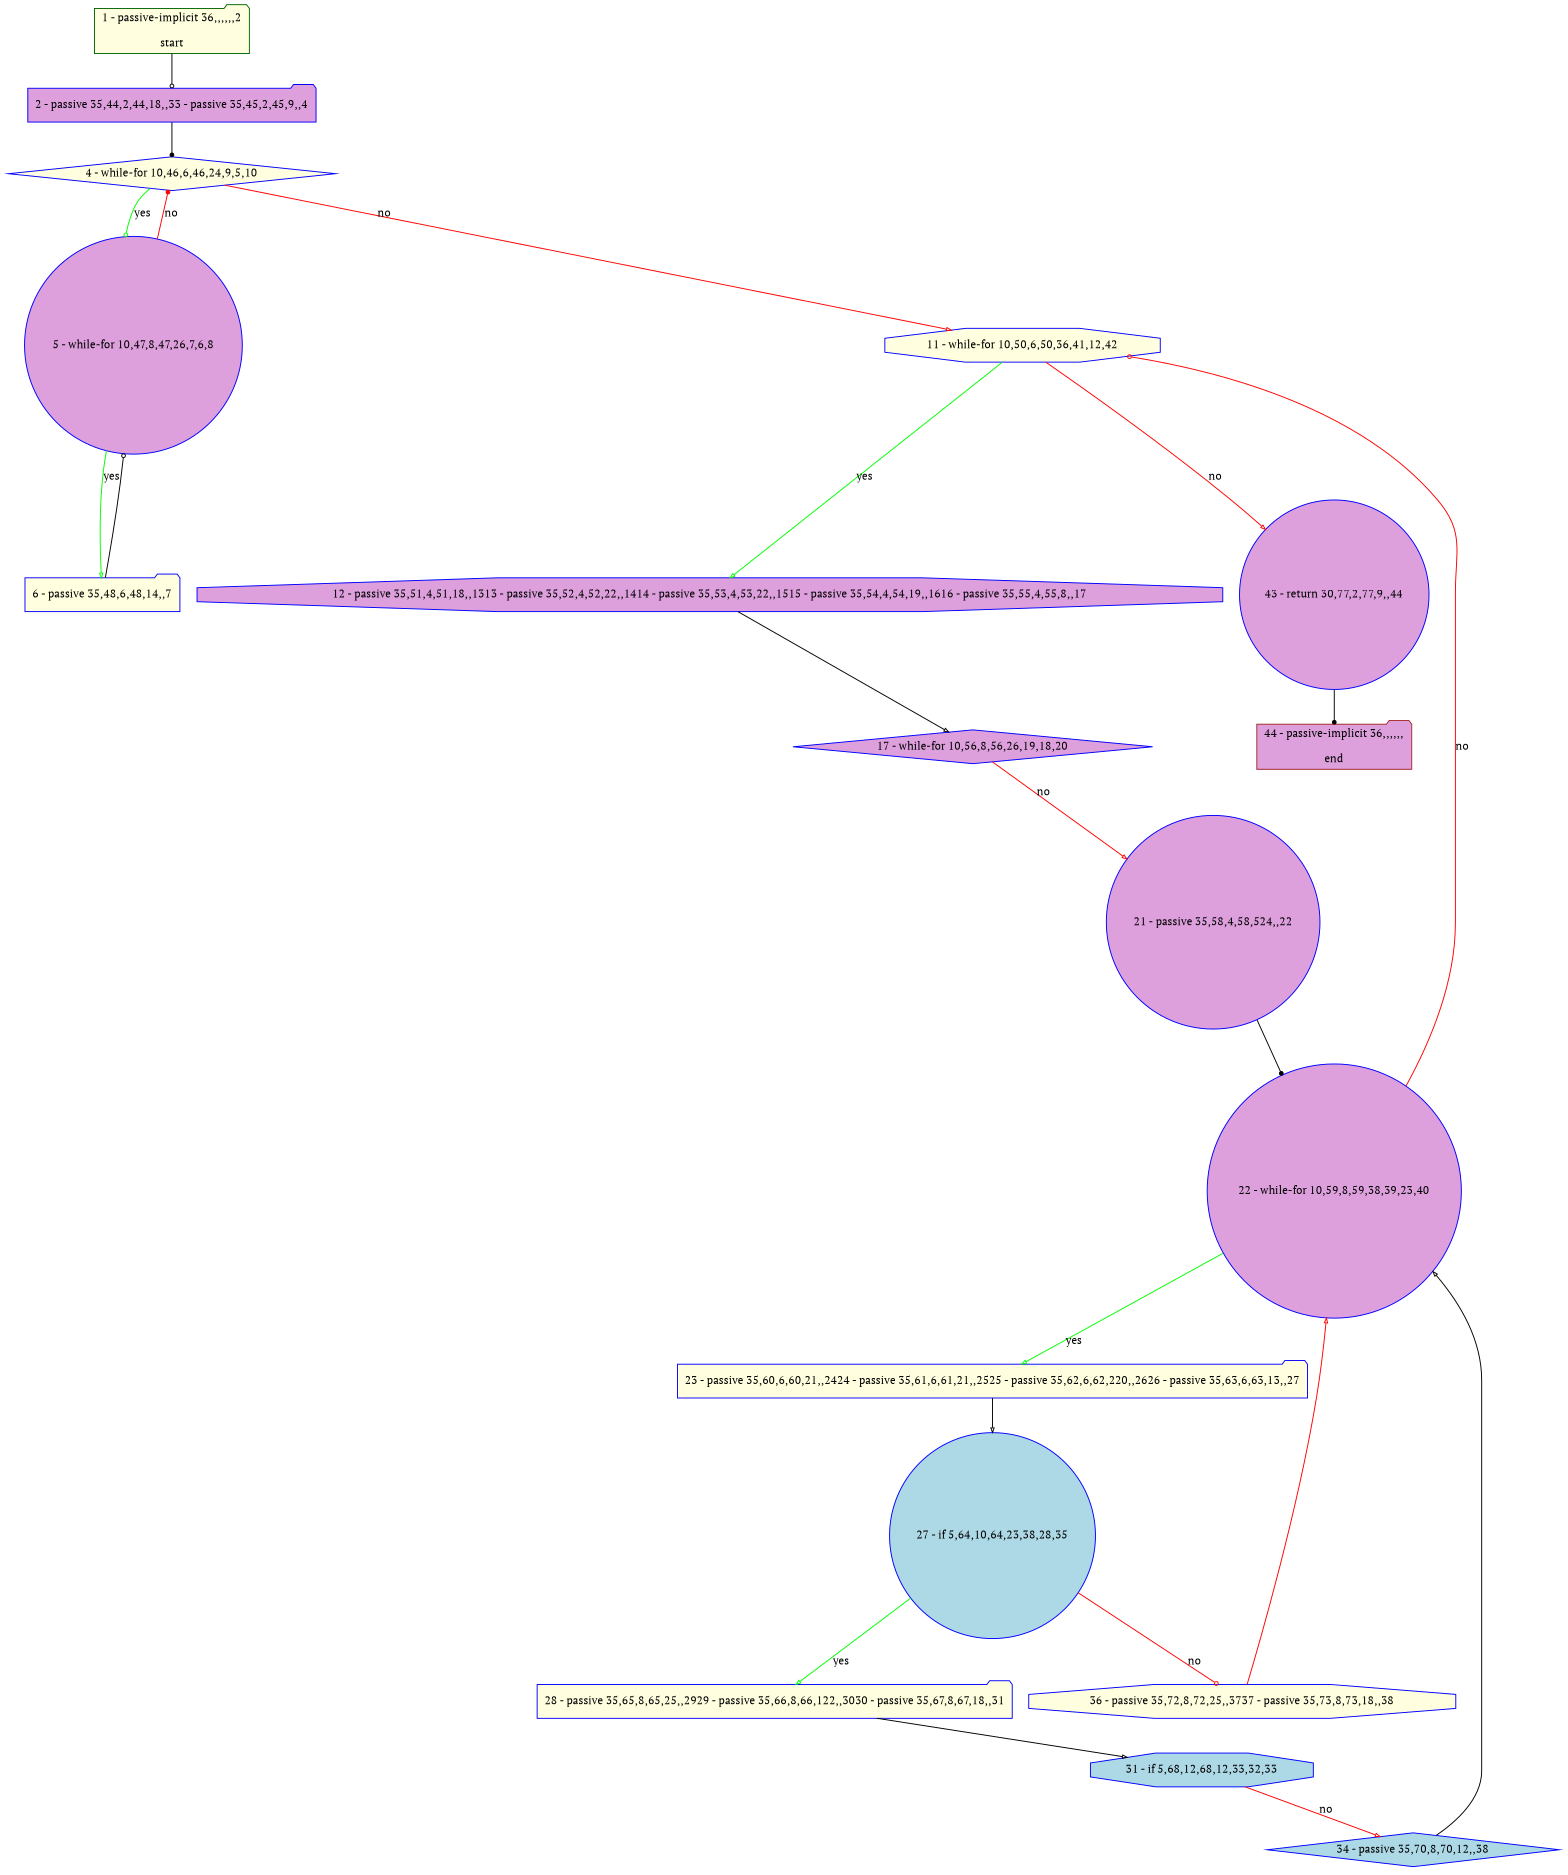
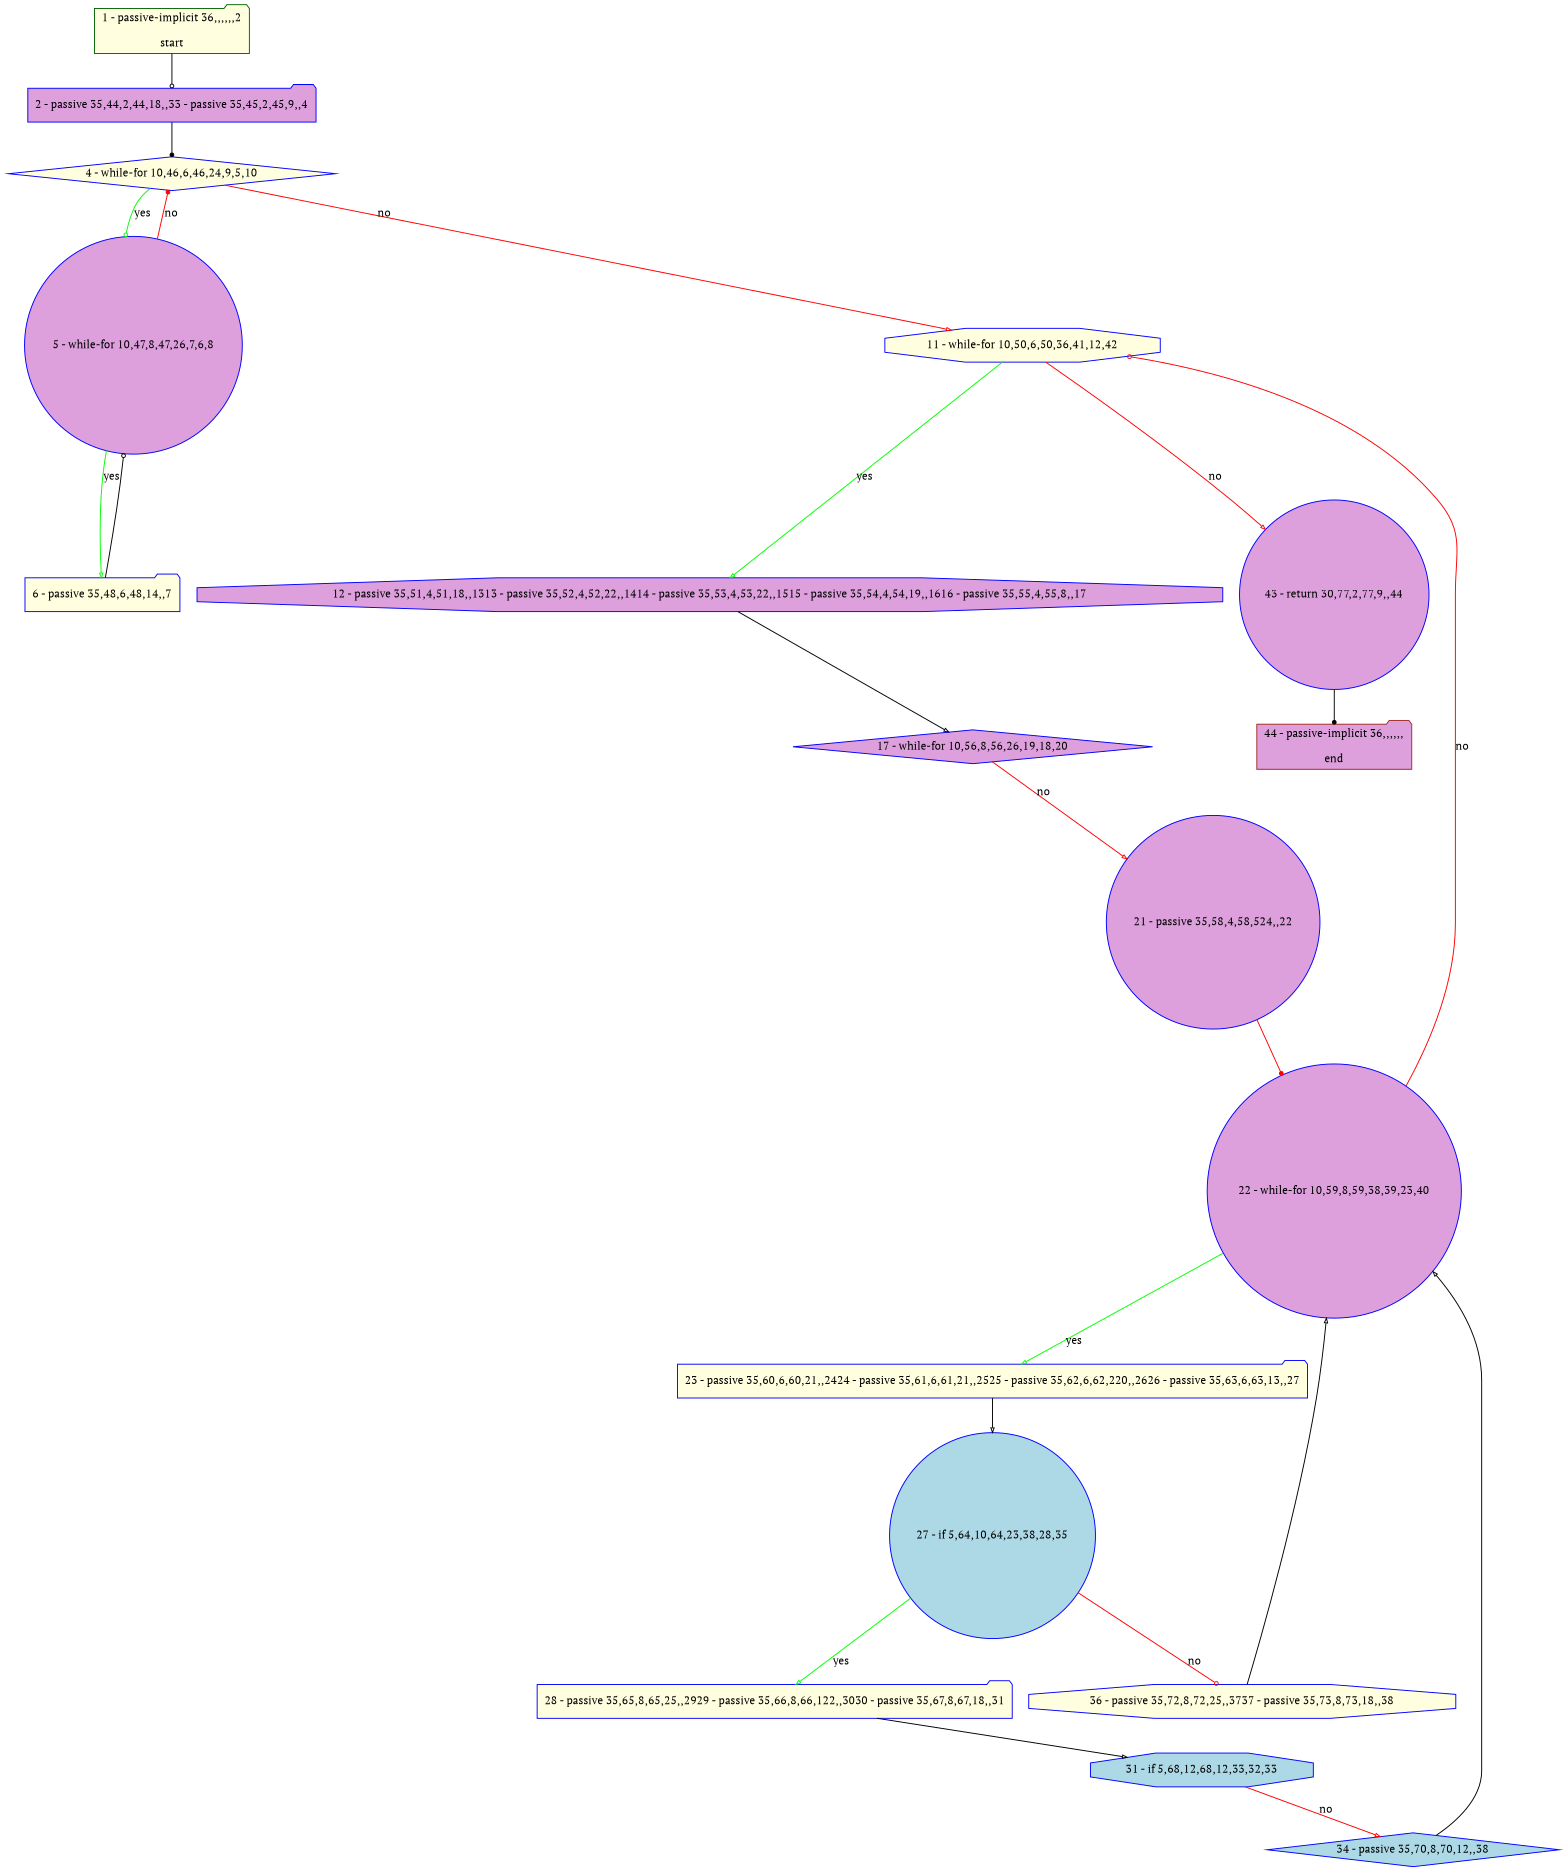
edge "21 - passive 35,58,4,58,524,,22" -> "22 - while-for 10,59,8,59,38,39,23,40": color #000000 -> #ff0000
edge "36 - passive 35,72,8,72,25,,3737 - passive 35,73,8,73,18,,38" -> "22 - while-for 10,59,8,59,38,39,23,40": color #ff0000 -> #000000
